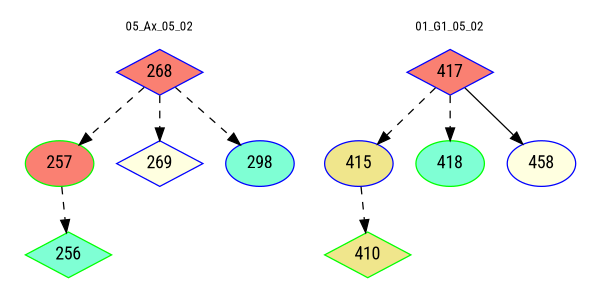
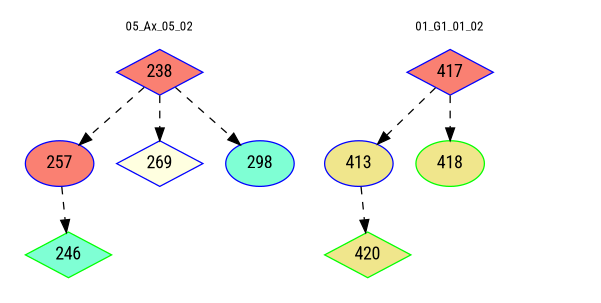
cluster "01_G1_05_02": label "01_G1_05_02" -> "01_G1_01_02"
node "268": label "268" -> "238"
node "257": color green -> blue
node "415": label "415" -> "413"
node "418": fillcolor aquamarine -> khaki
node "458": removed
node "256": label "256" -> "246"
node "410": label "410" -> "420"
